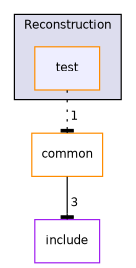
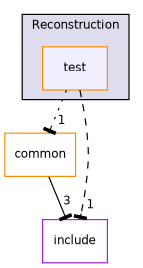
edge "test" -> "include": added
